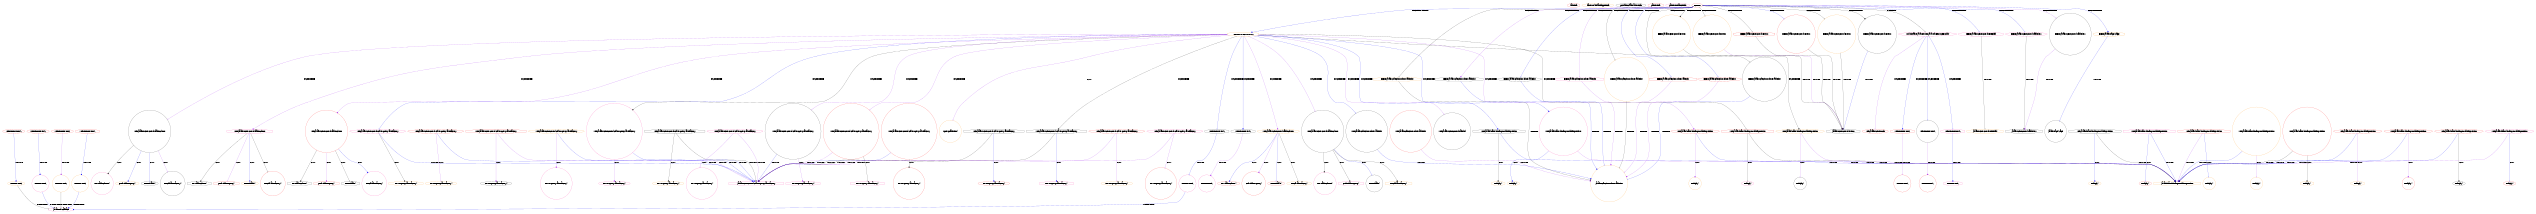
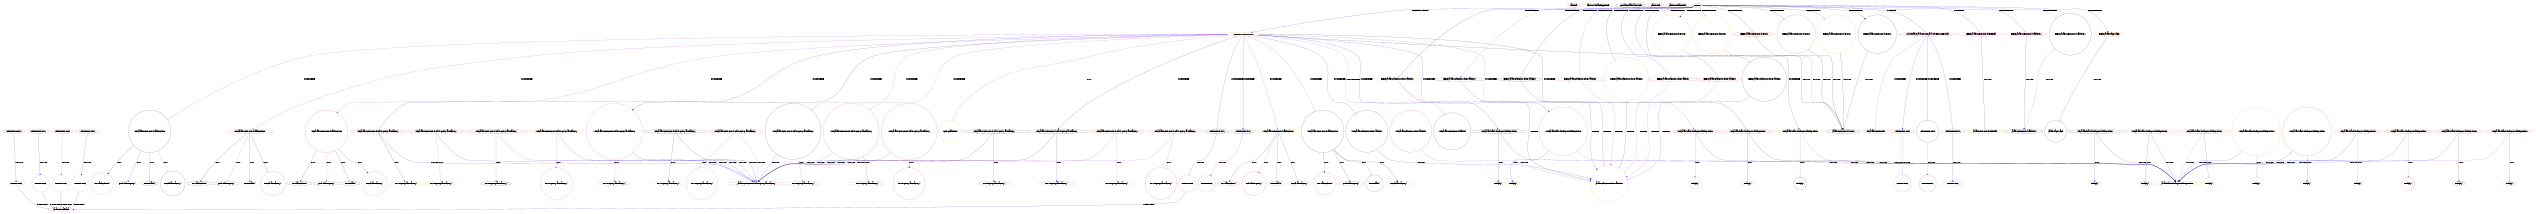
edge "CLIENT" -> "FIELD:javafx.scene.control.TextField": label "DECLARE_FIELD" -> "TYPE_FIELD"
edge "METHOD_DECLARATION" -> "VAR:javafx.scene.control.Labeled": label "INSTANTIATE" -> "DECLARE_FIELD"
